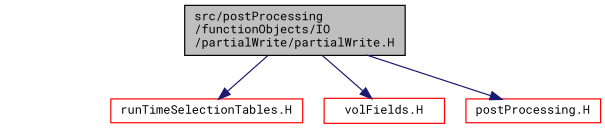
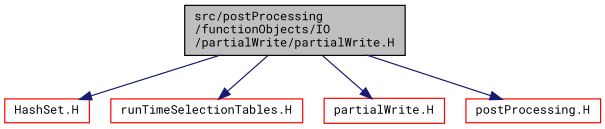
node "HashSet.H": added
node "volFields.H": label "volFields.H" -> "partialWrite.H"
